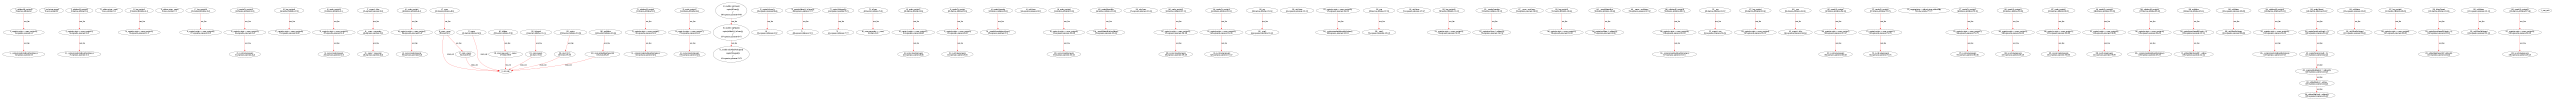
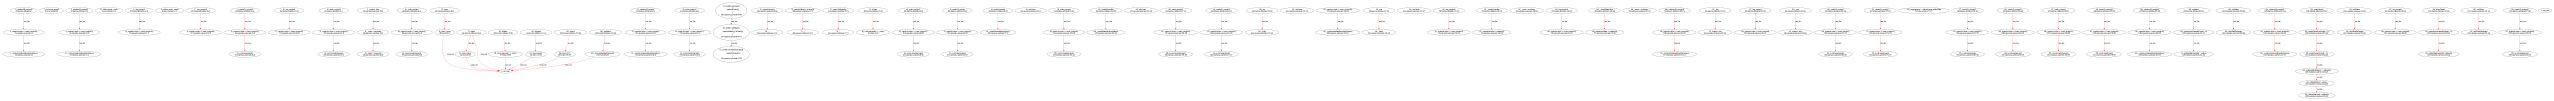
edge "49_ return _owner; 309-return-50-50" -> "57_ return _master; 352-return-58-58": now "55_ master 343-function_definition-56-59" -> "57_ return _master; 352-return-58-58"
